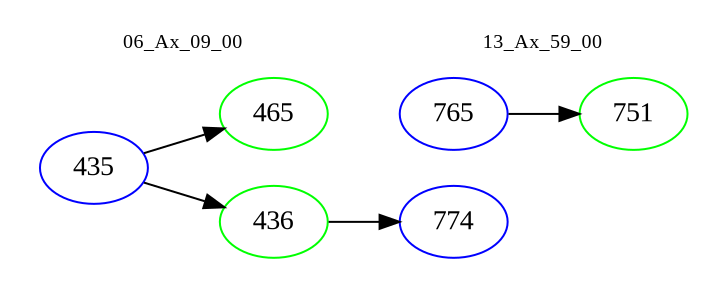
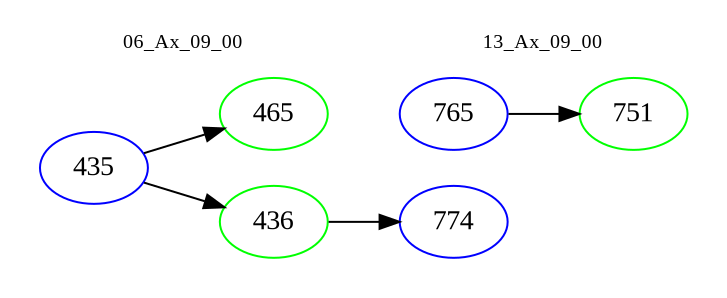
cluster "13_Ax_59_00": label "13_Ax_59_00" -> "13_Ax_09_00"
